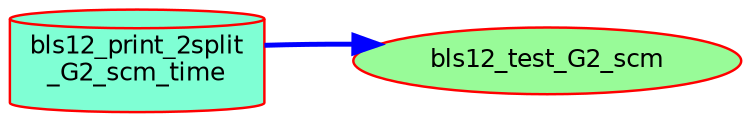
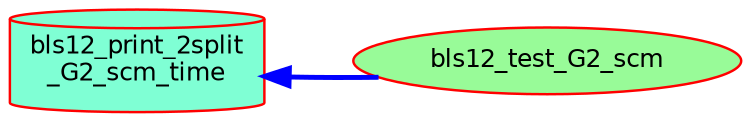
edge "bls12_print_2split _G2_scm_time" -> "bls12_test_G2_scm": reversed
